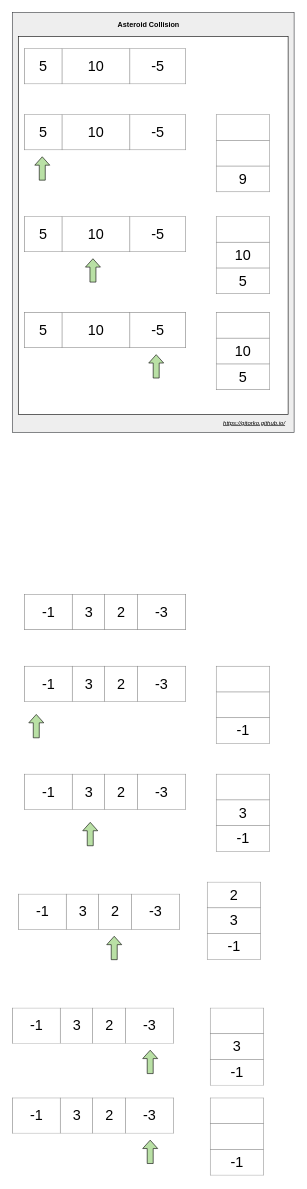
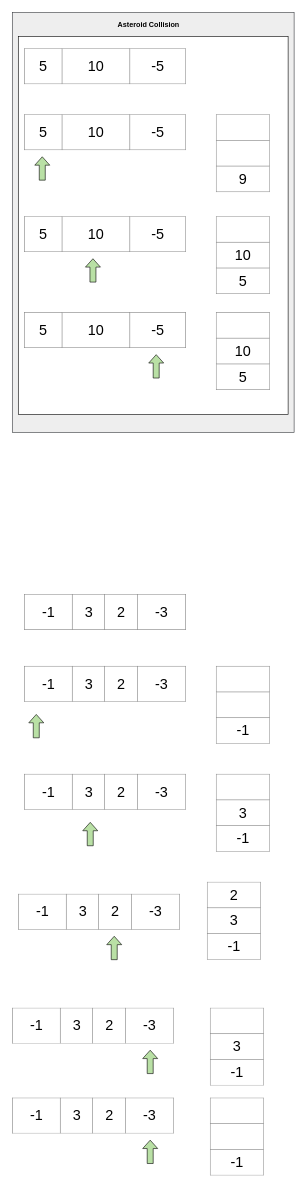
node "https://gitorko.github.io/": removed
